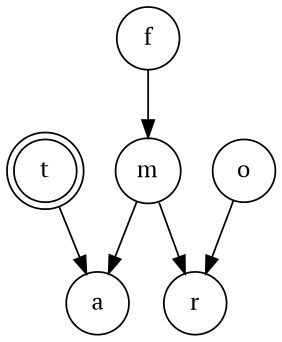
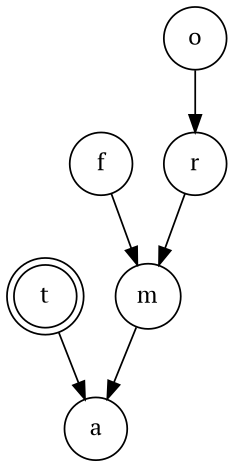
edge "m" -> "r": reversed
